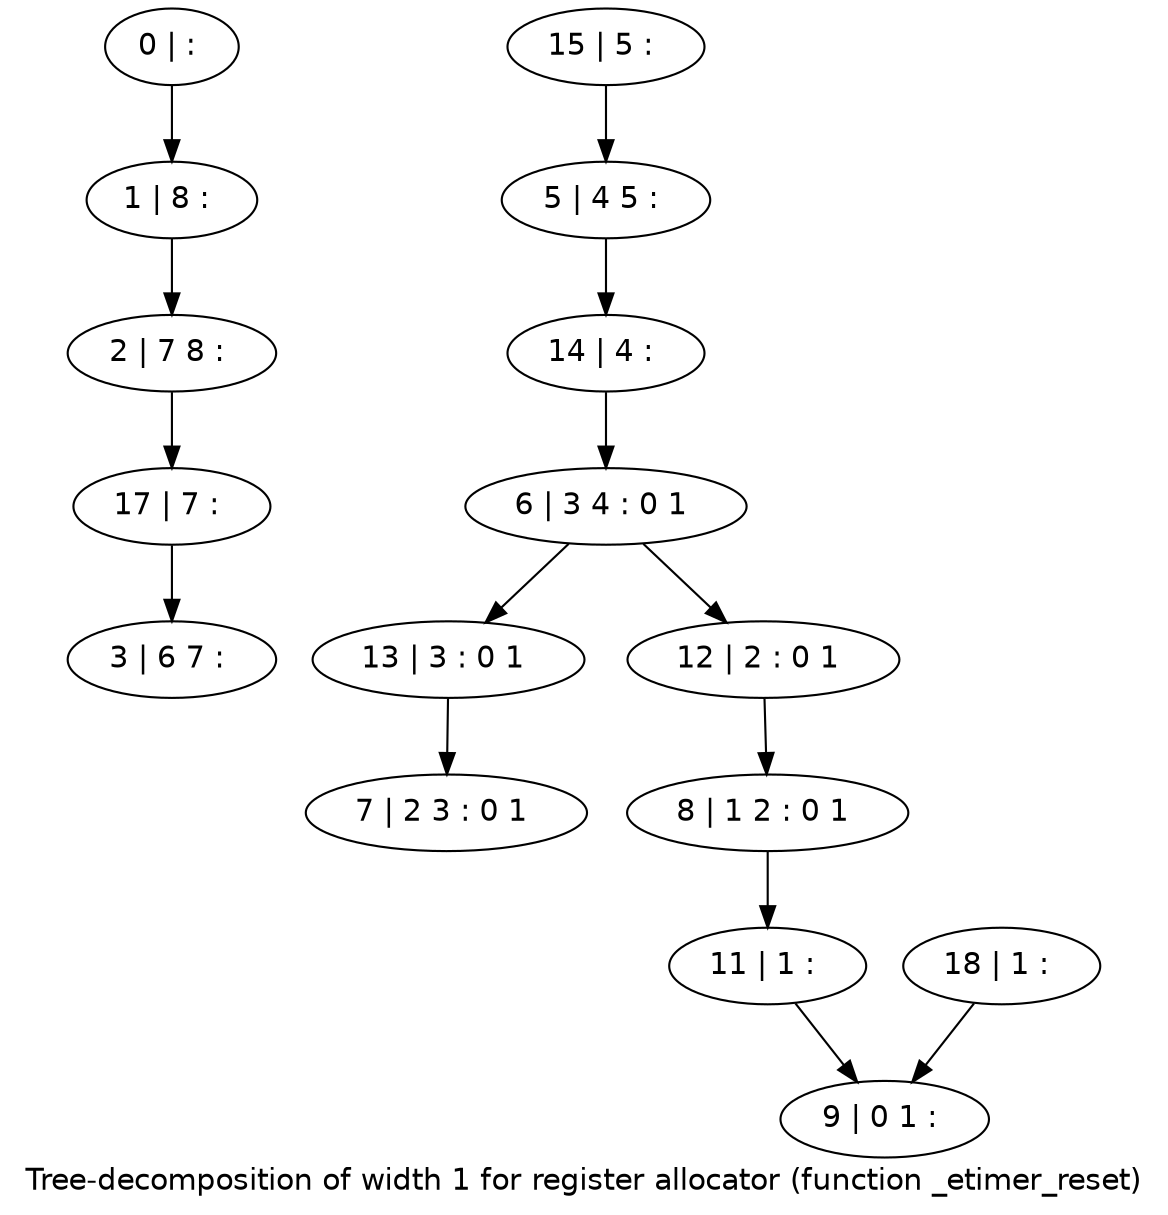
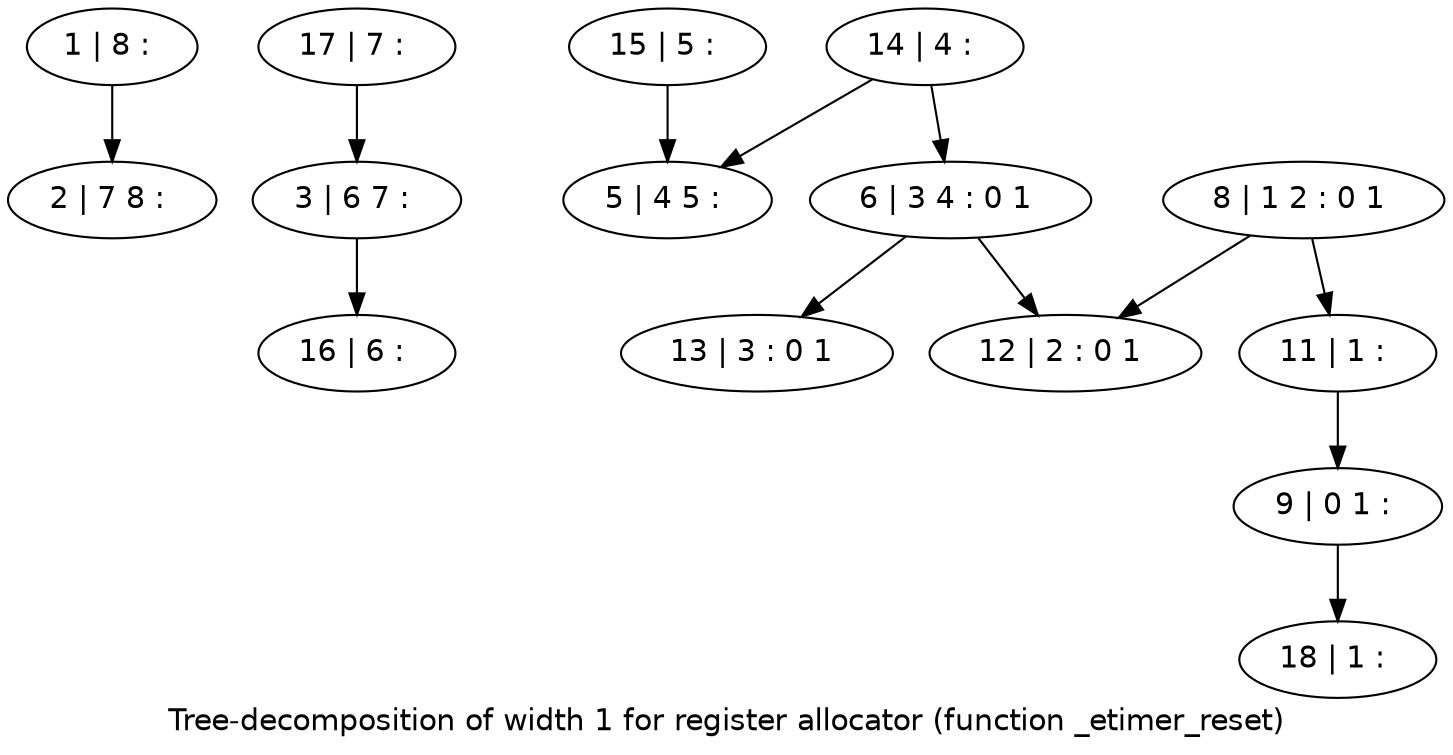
node "0 | :": removed
edge "5 | 4 5 :" -> "14 | 4 :": reversed
node "16 | 6 :": added
edge "2 | 7 8 :" -> "17 | 7 :": removed
edge "12 | 2 : 0 1" -> "8 | 1 2 : 0 1": reversed
node "7 | 2 3 : 0 1": removed
edge "18 | 1 :" -> "9 | 0 1 :": reversed
